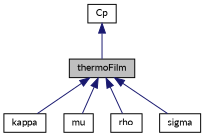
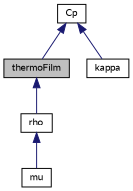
edge "kappa" -> "thermoFilm": now "kappa" -> "Cp"
edge "mu" -> "thermoFilm": now "mu" -> "rho"
node "sigma": removed
